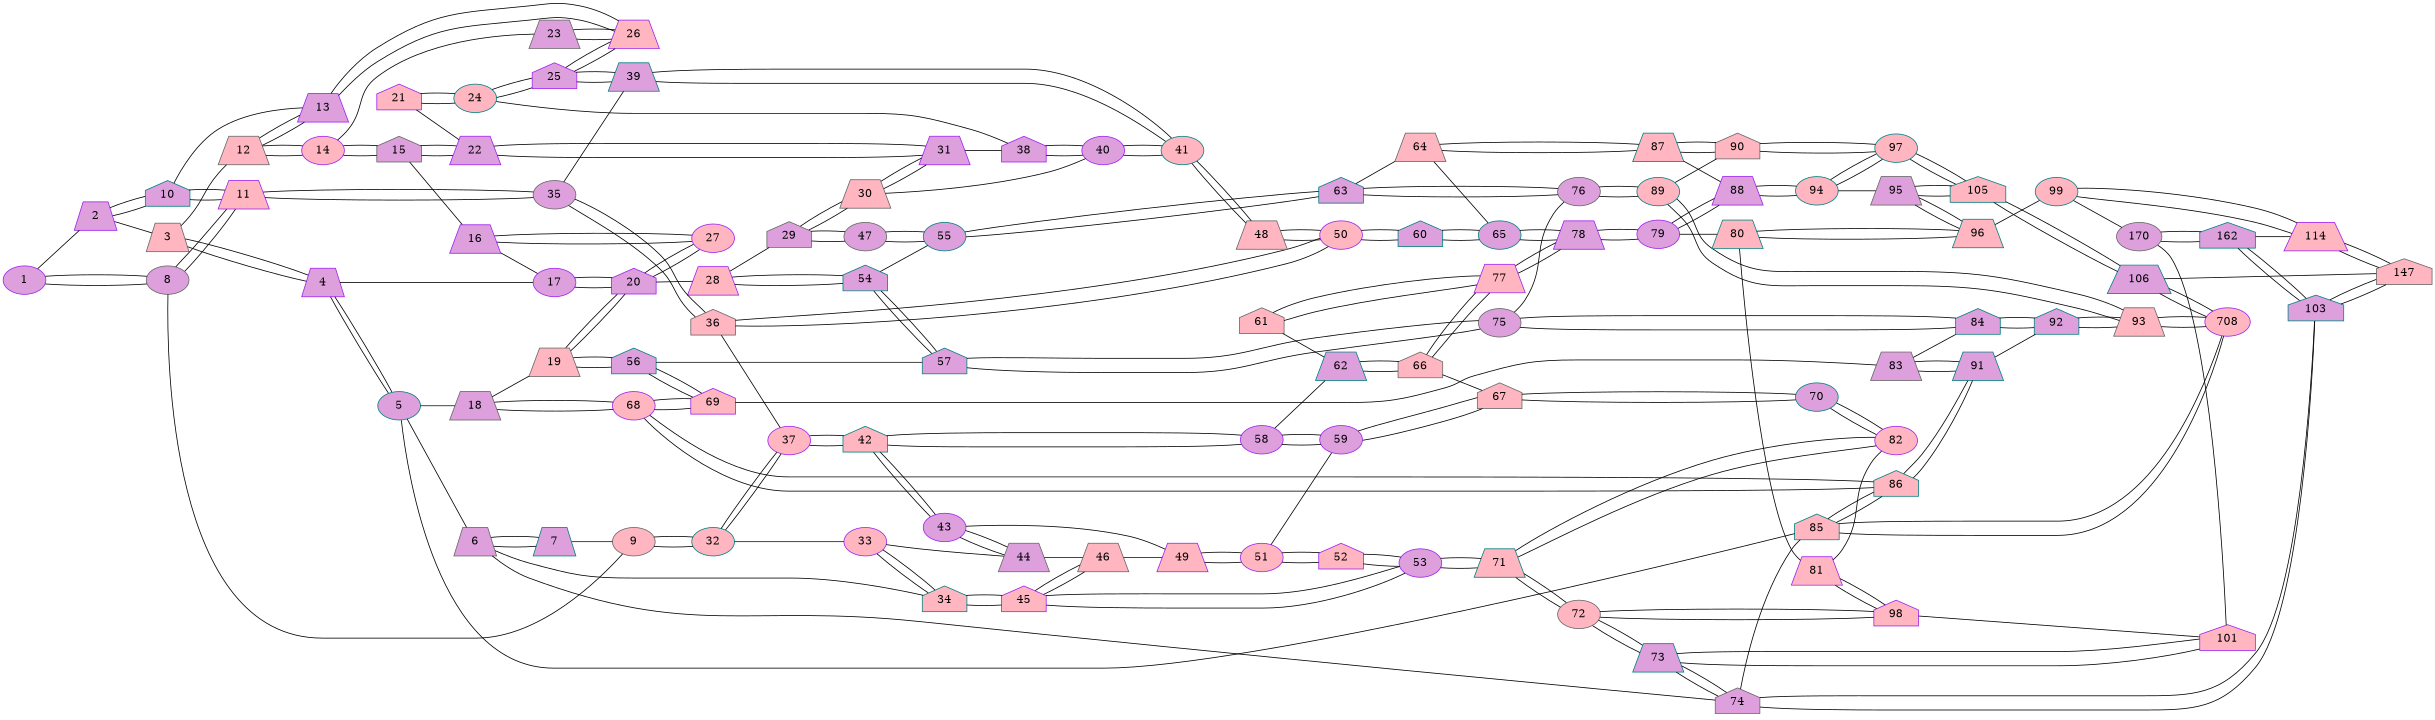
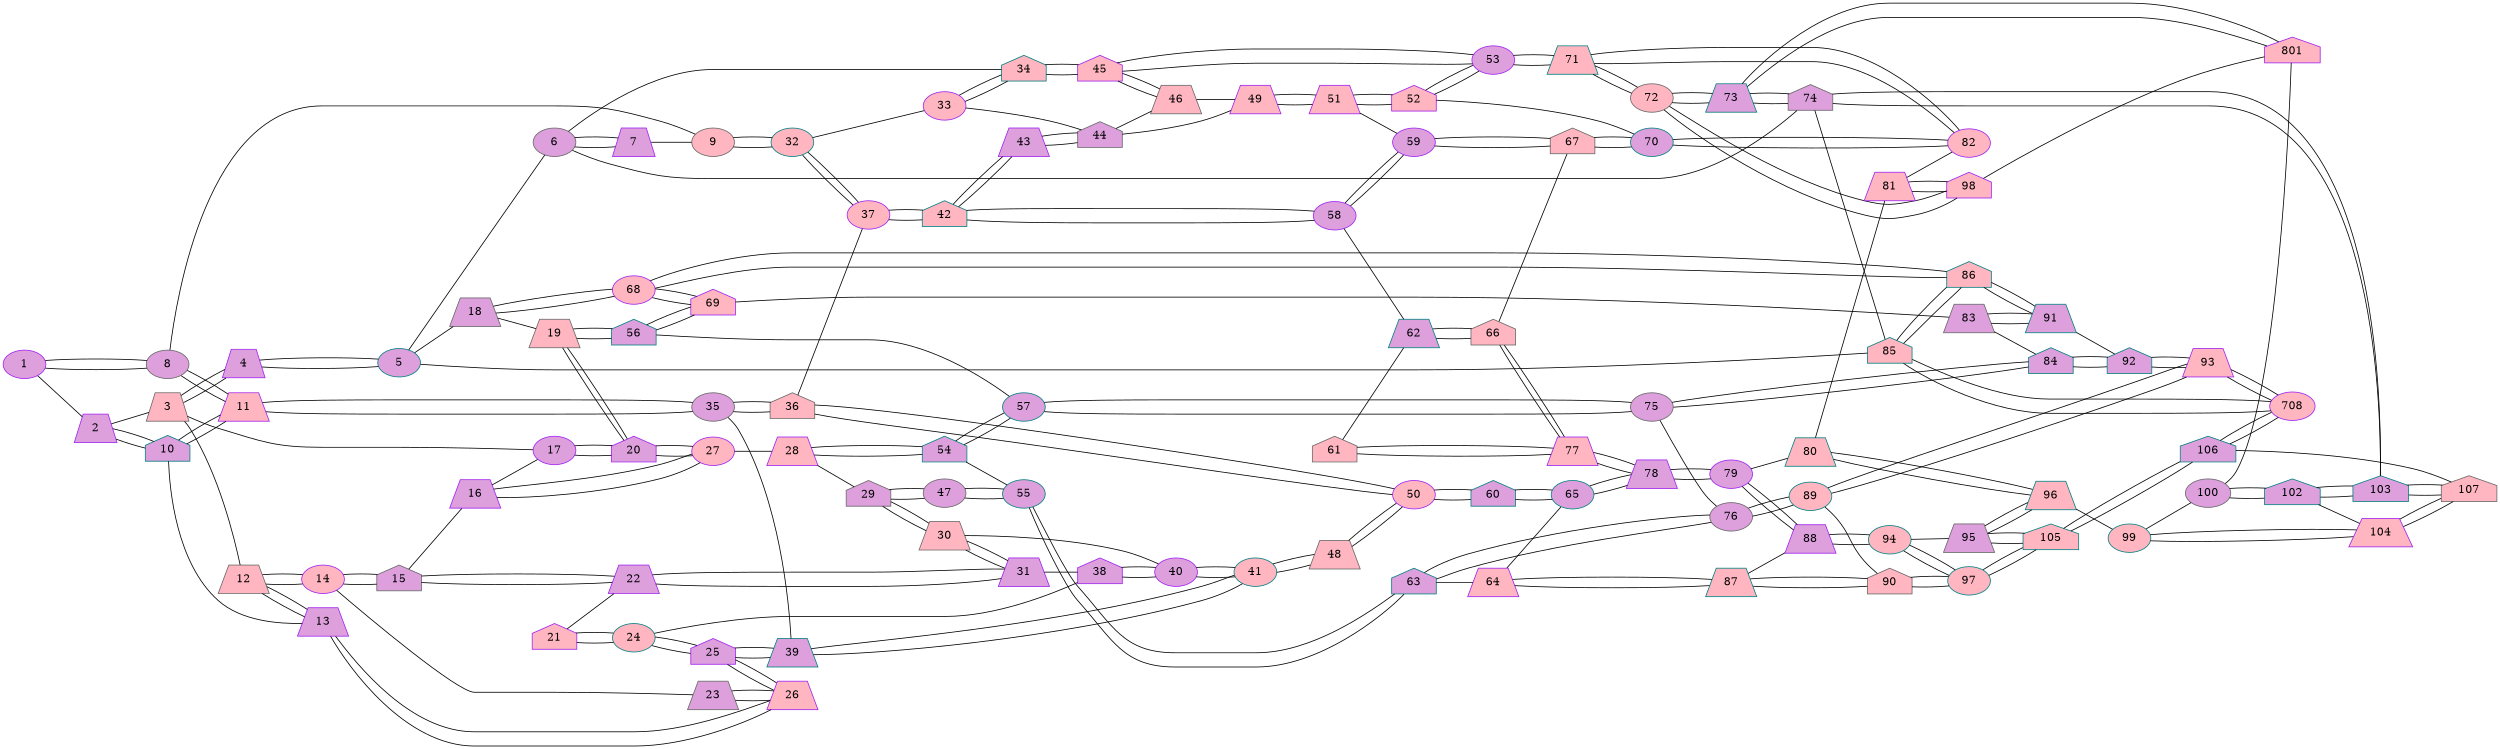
edge "52" -- "70": added
node "64": color gray40 -> purple
node "170": label "170" -> "100"
node "162": label "162" -> "102"
node "114": label "114" -> "104"
node "147": label "147" -> "107"
node "106": shape trapezium -> house
edge "28" -- "20": now "28" -- "27"
edge "4" -- "17": now "3" -- "17"
node "93": color gray40 -> purple
node "57": shape house -> ellipse
node "43": shape ellipse -> trapezium
edge "43" -- "49": now "44" -- "49"
node "6": shape trapezium -> ellipse
node "7": color teal -> purple
node "44": shape trapezium -> house
node "51": shape ellipse -> trapezium
node "101": label "101" -> "801"
